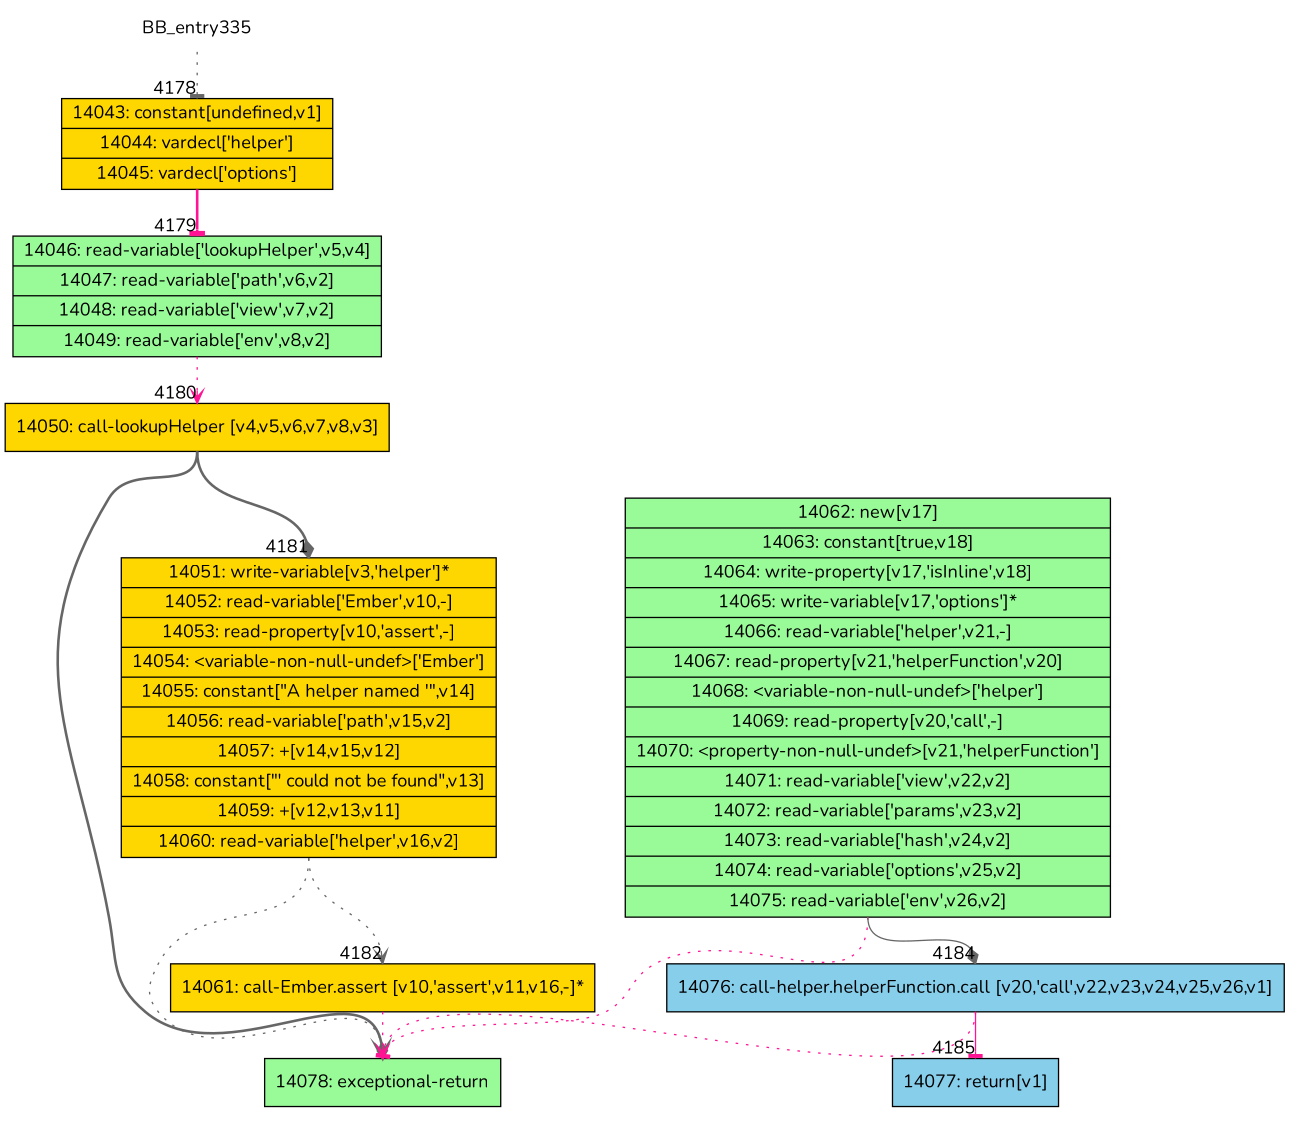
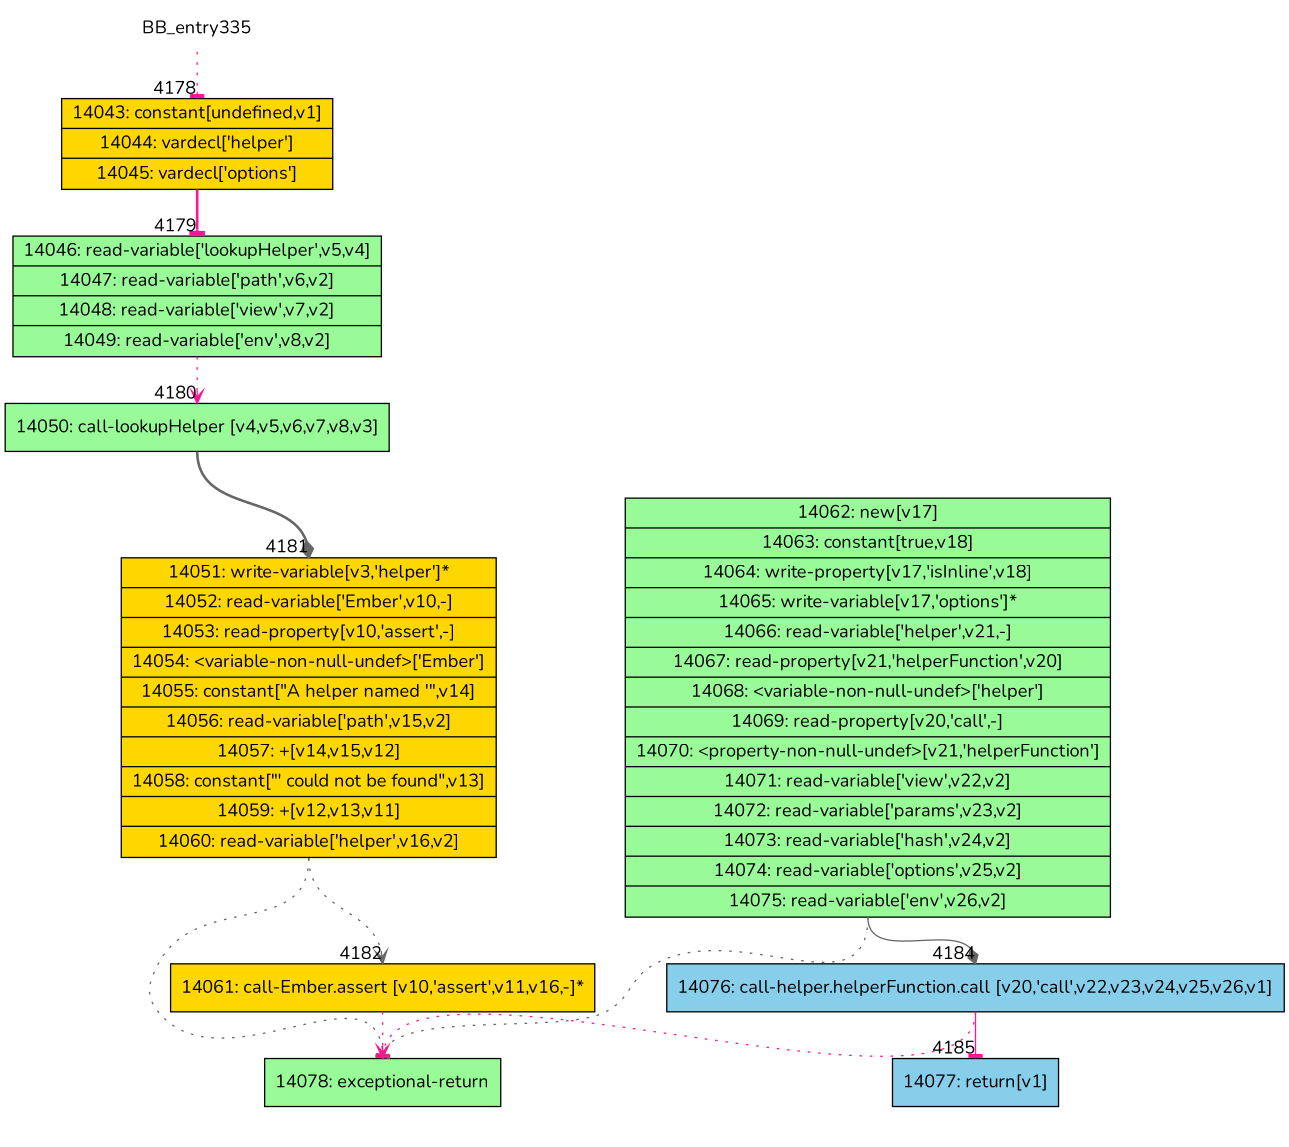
edge "BB_entry335" -> "14043: constant[undefined,v1]": color gray40 -> deeppink
node "14050: call-lookupHelper [v4,v5,v6,v7,v8,v3]": fillcolor gold -> palegreen
edge "14050: call-lookupHelper [v4,v5,v6,v7,v8,v3]" -> "14078: exceptional-return": removed
edge "14062: new[v17]" -> "14078: exceptional-return": color deeppink -> gray40
edge "14051: write-variable[v3,'helper']*" -> "14078: exceptional-return": arrowhead diamond -> tee
